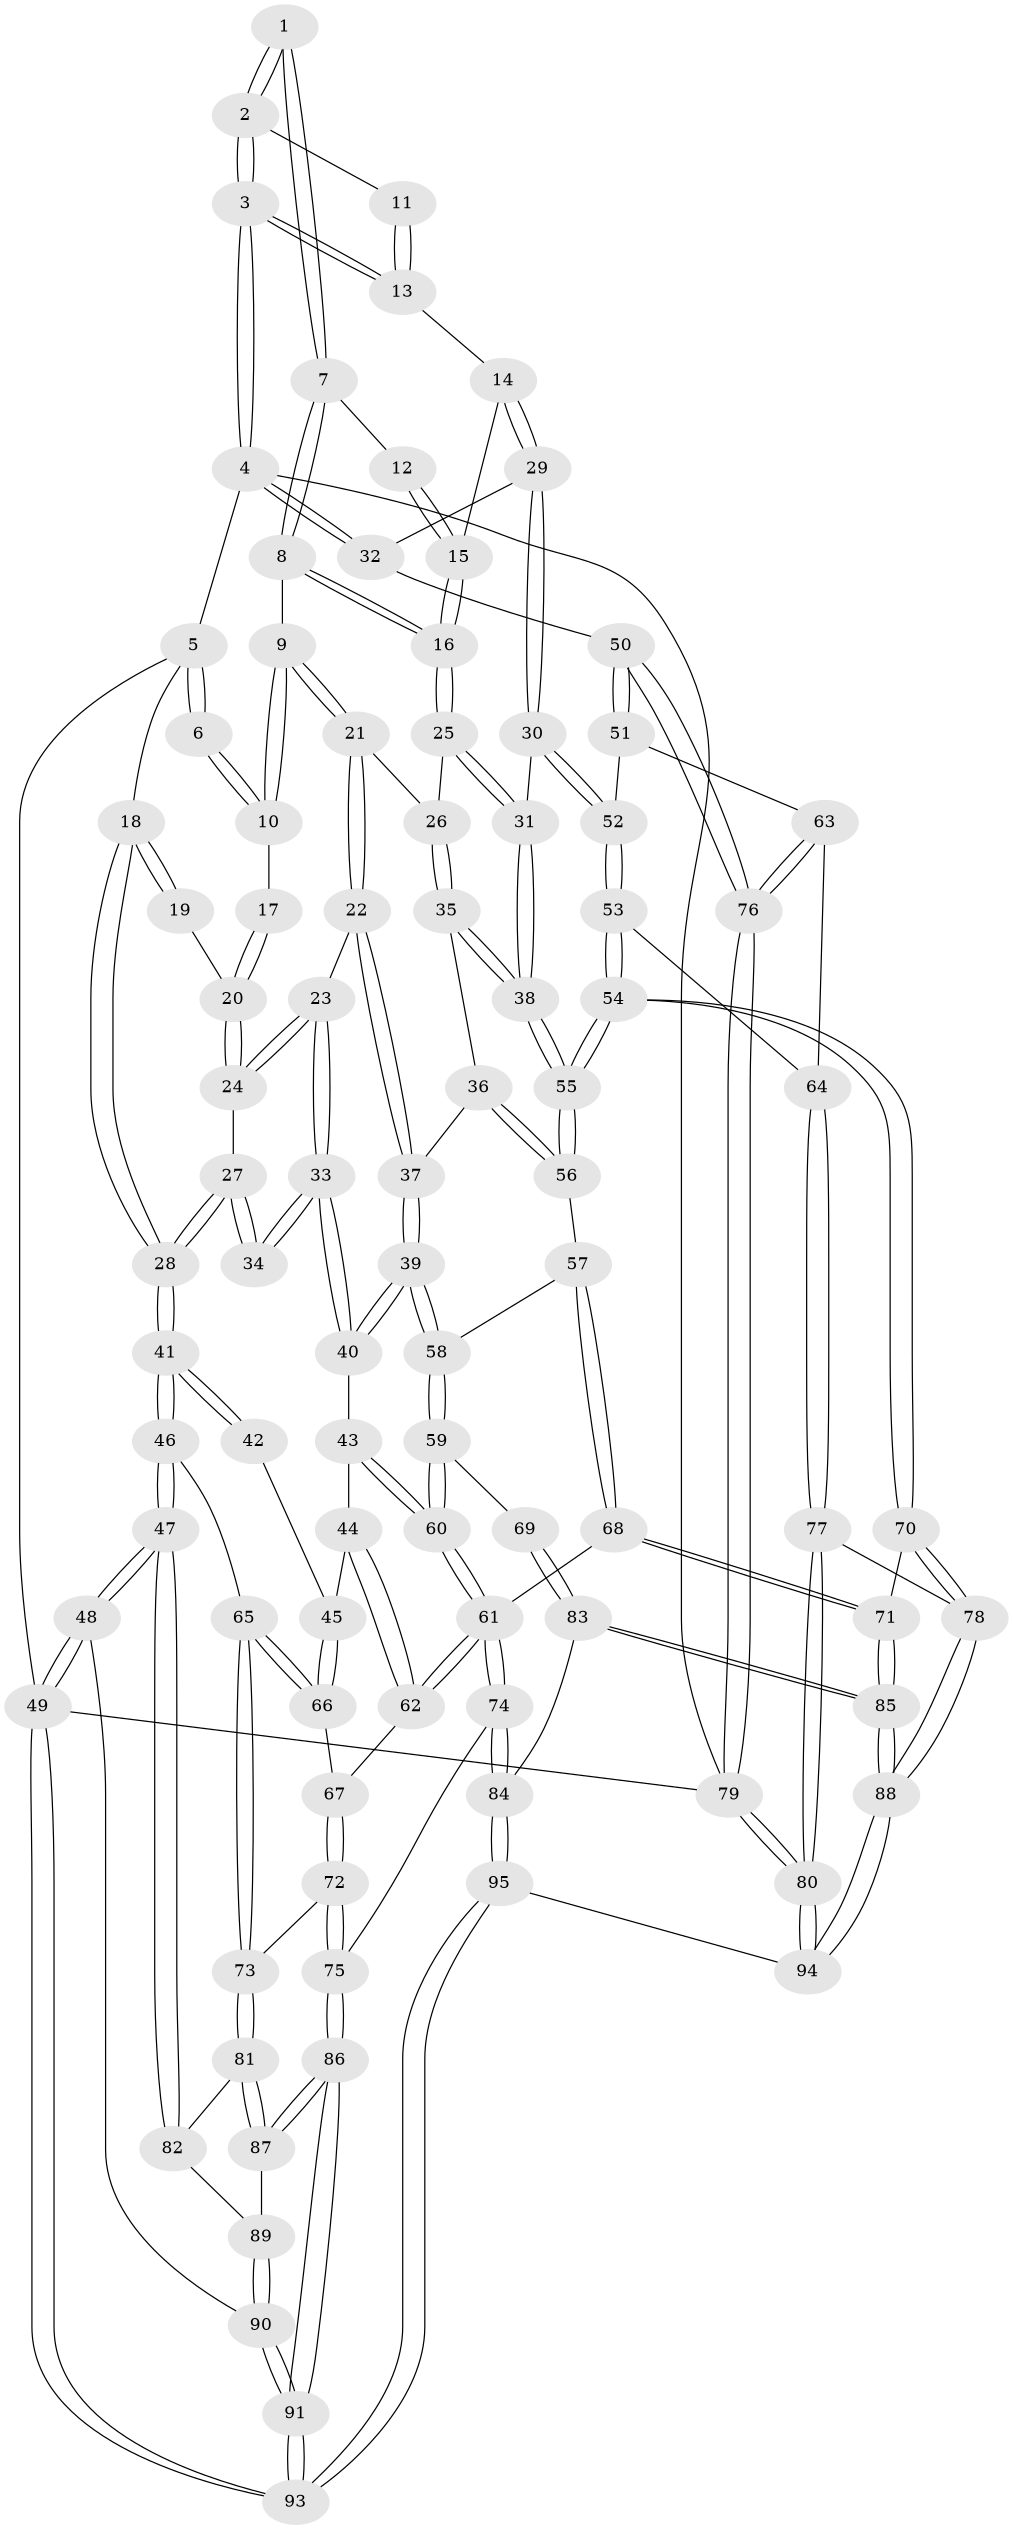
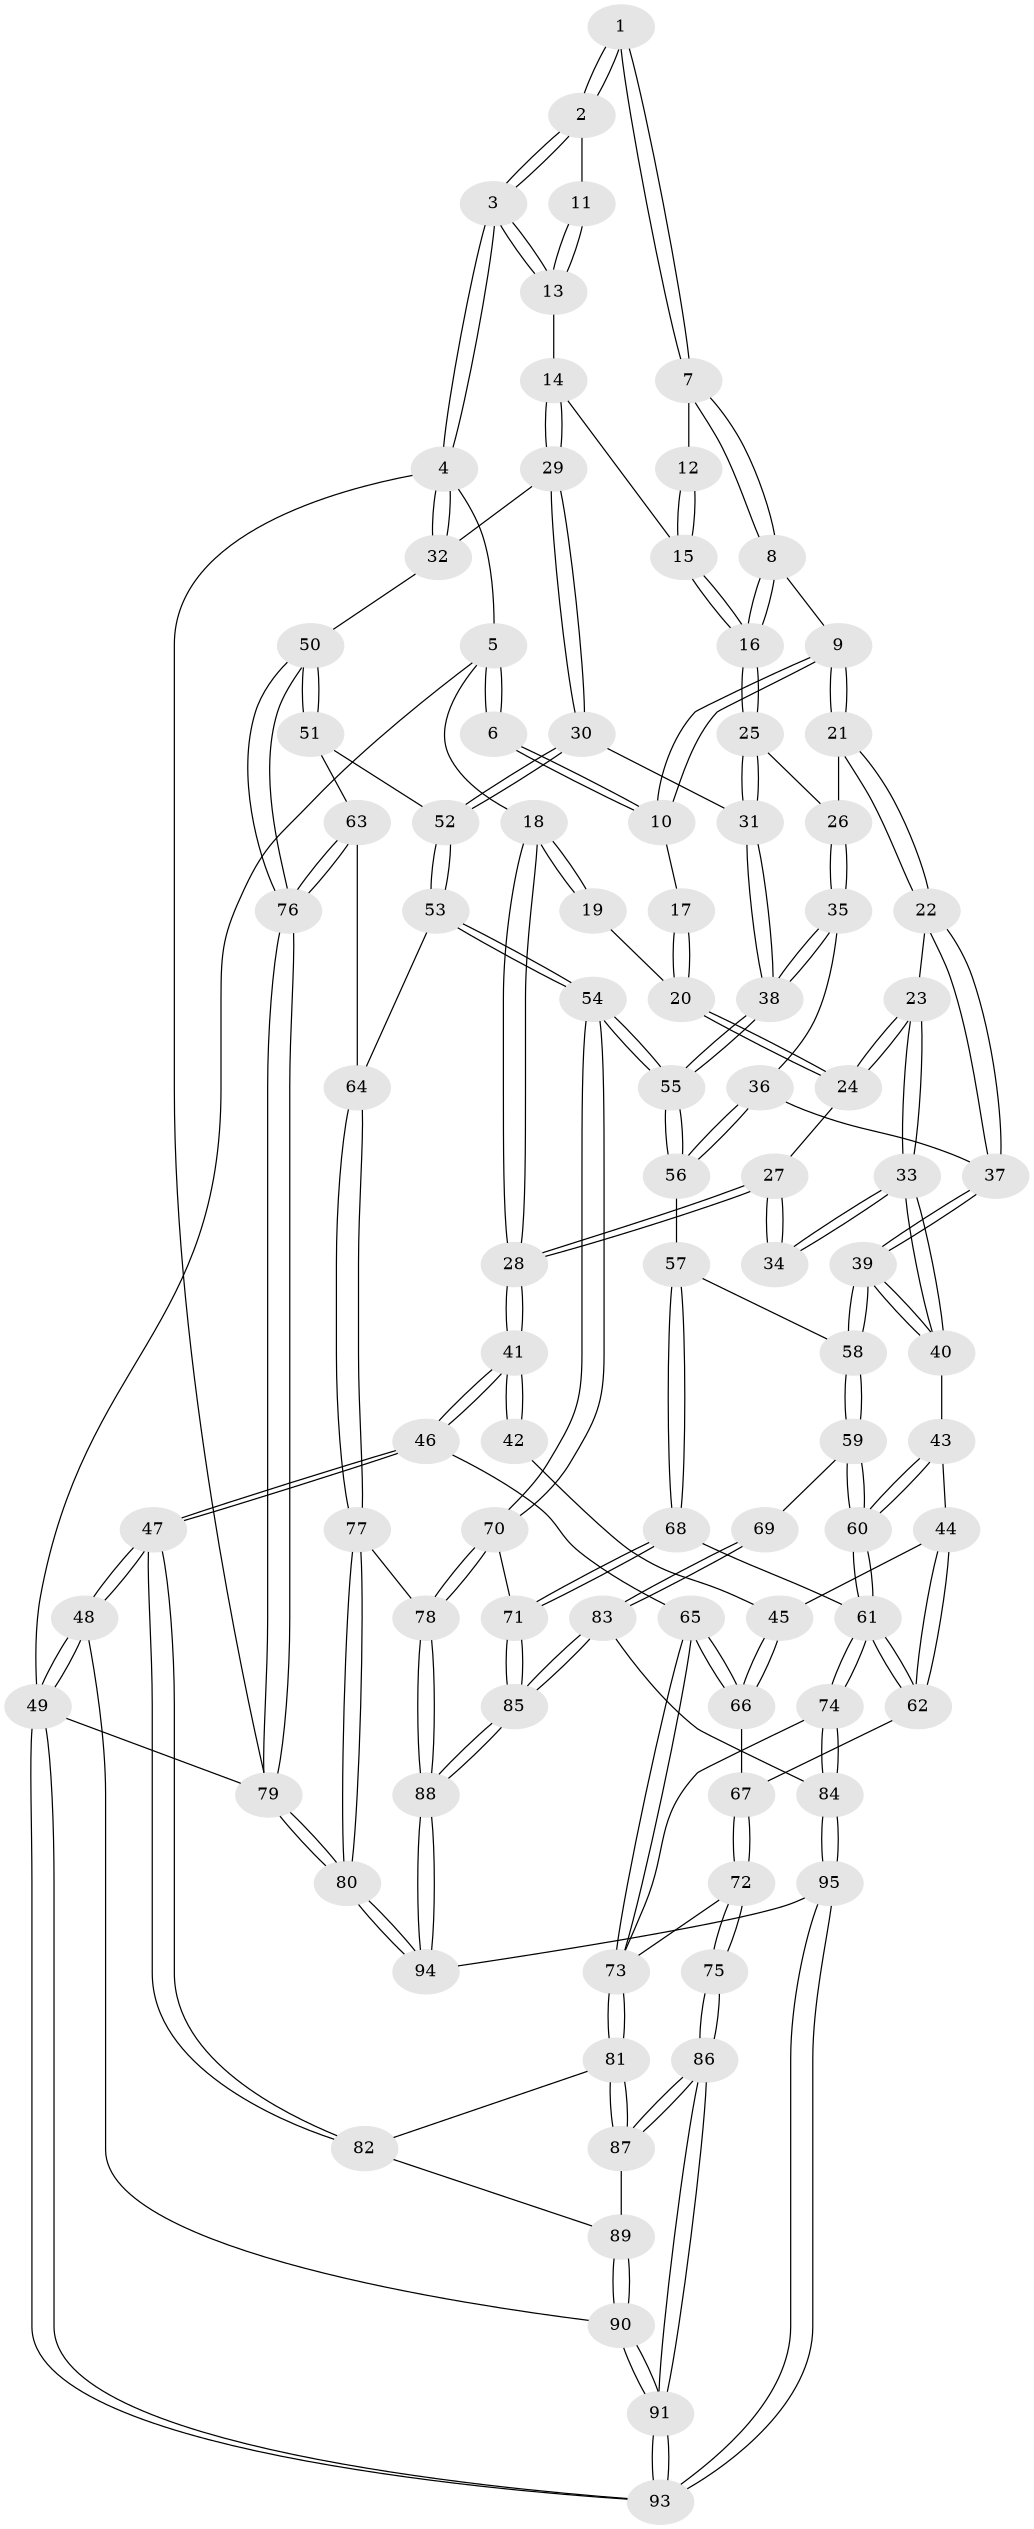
edge "74" -- "75": now "74" -- "73"
